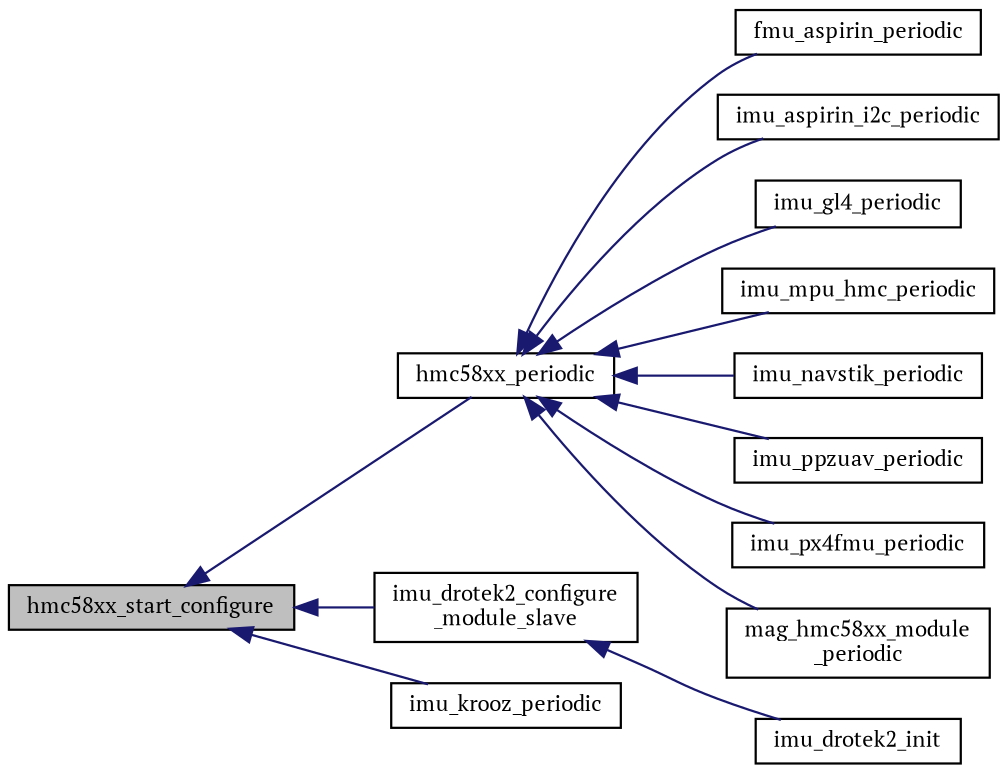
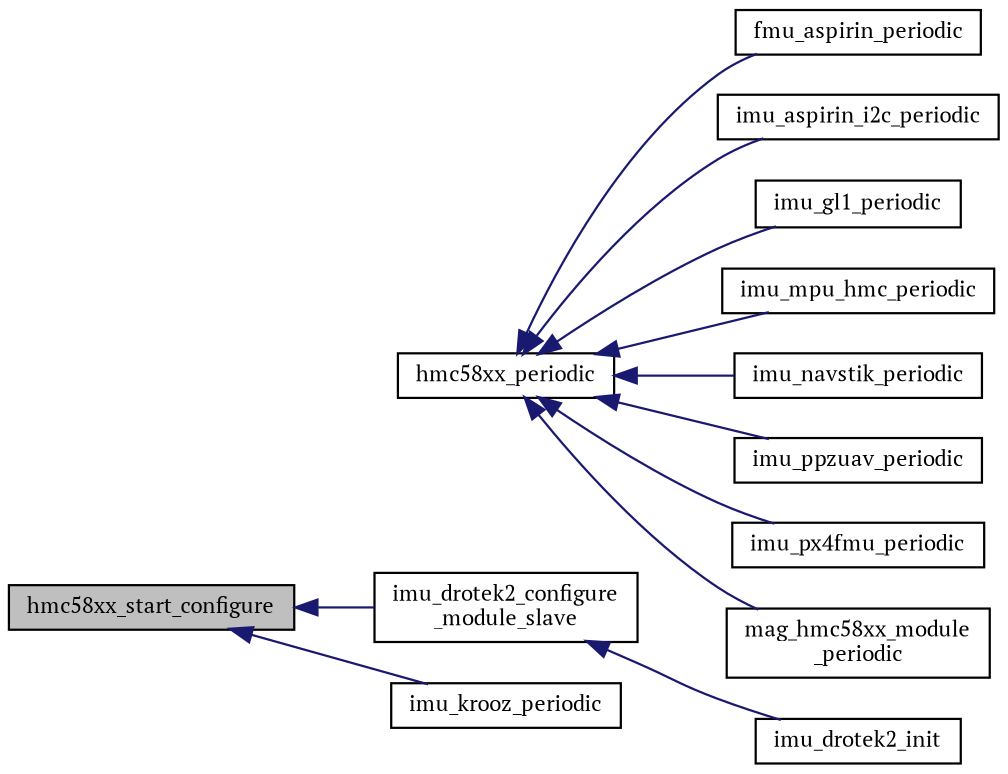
node "imu_gl4_periodic": label "imu_gl4_periodic" -> "imu_gl1_periodic"
edge "hmc58xx_periodic" -> "hmc58xx_start_configure": removed
